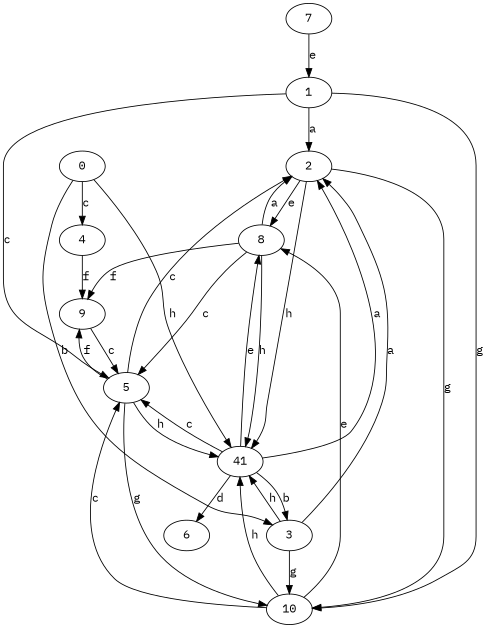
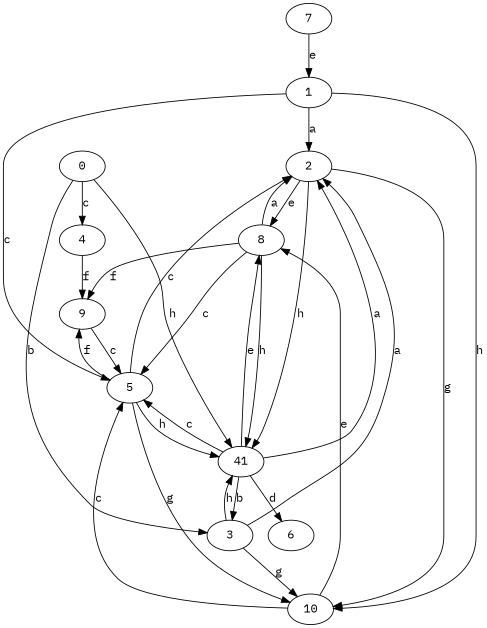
edge "1" -> "10": label "g" -> "h"
edge "10" -> "41": removed, label "h"
